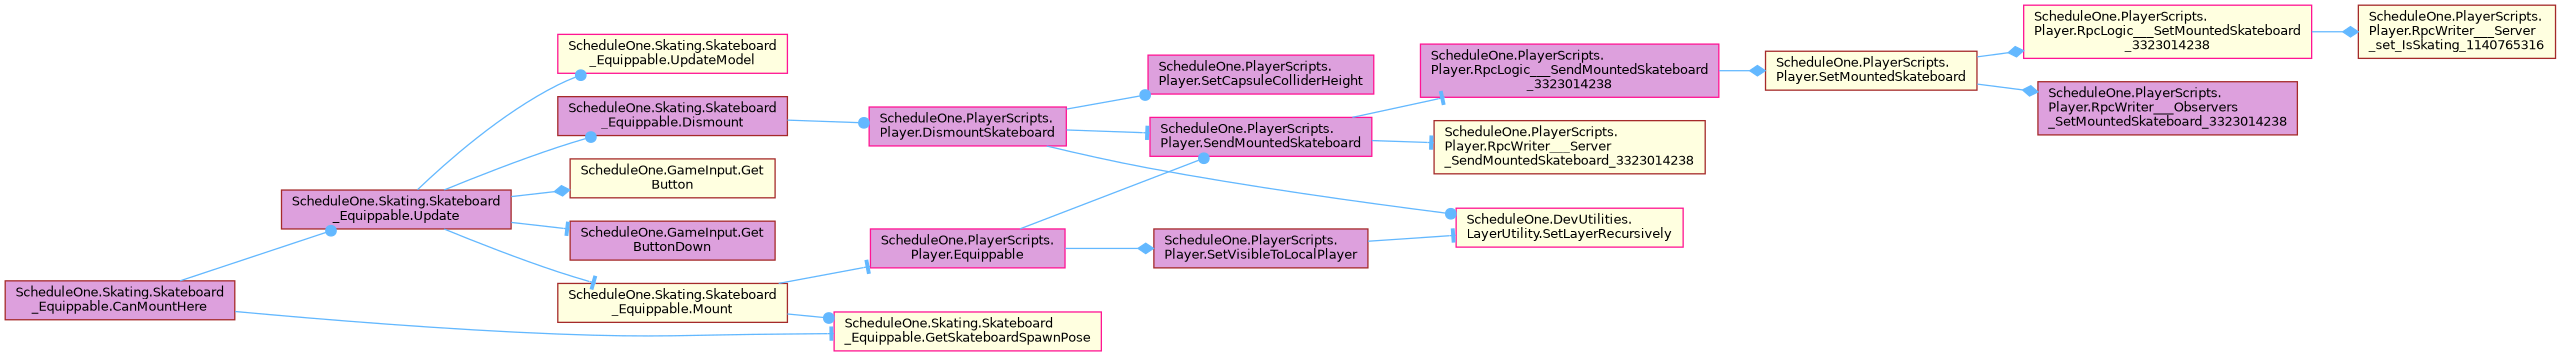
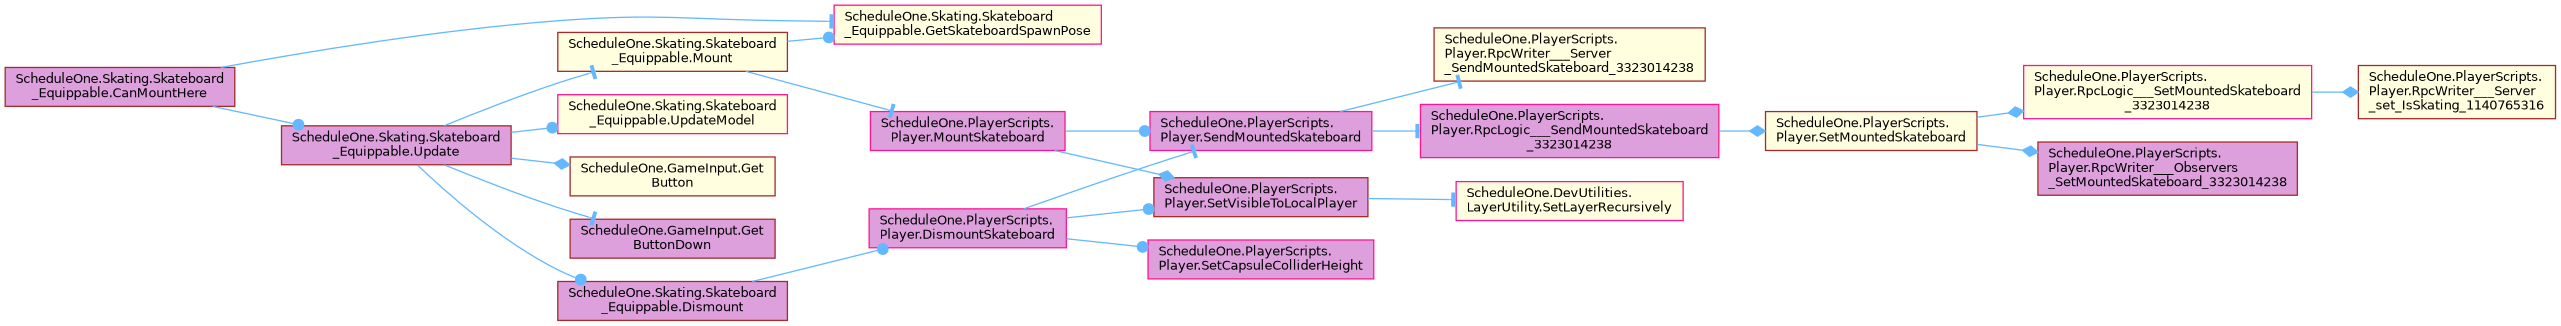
edge "ScheduleOne.PlayerScripts. Player.DismountSkateboard" -> "ScheduleOne.DevUtilities. LayerUtility.SetLayerRecursively": now "ScheduleOne.PlayerScripts. Player.DismountSkateboard" -> "ScheduleOne.PlayerScripts. Player.SetVisibleToLocalPlayer"
node "ScheduleOne.PlayerScripts. Player.Equippable": label "ScheduleOne.PlayerScripts. Player.Equippable" -> "ScheduleOne.PlayerScripts. Player.MountSkateboard"
